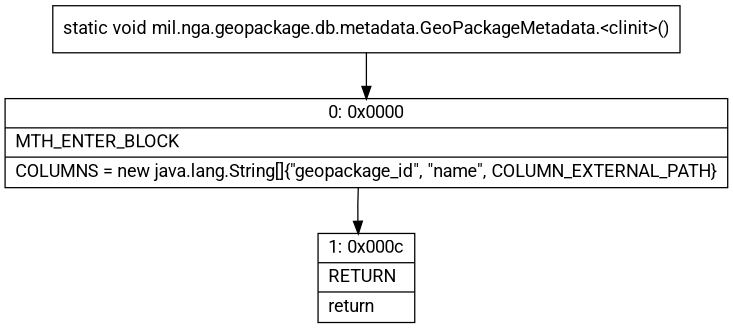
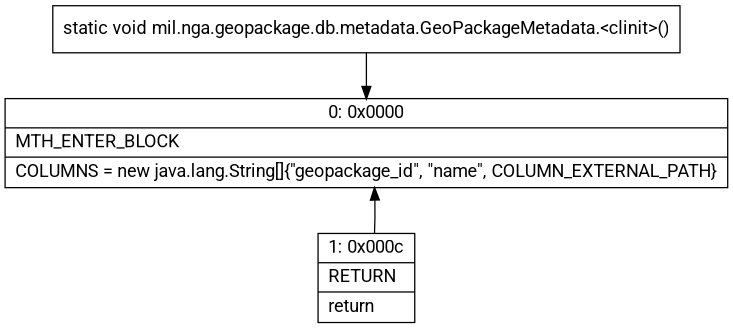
edge "0: 0x0000" -> "1: 0x000c": reversed
